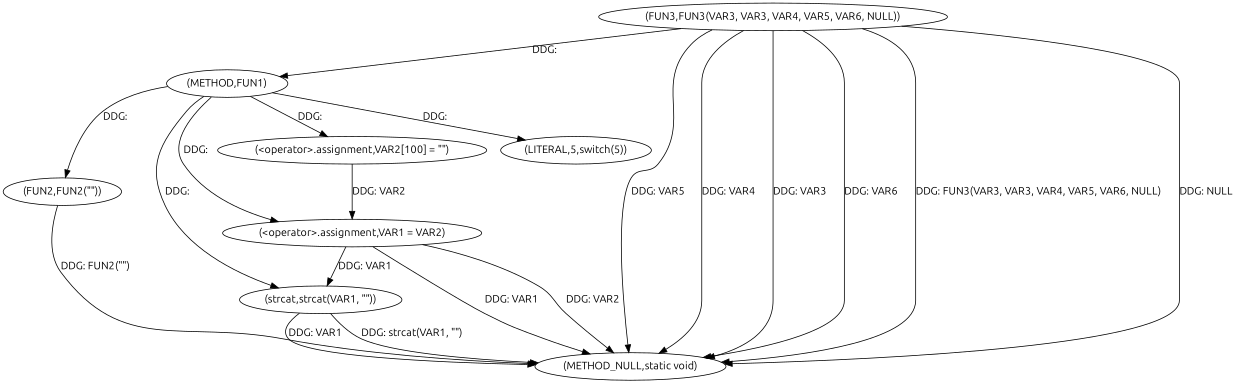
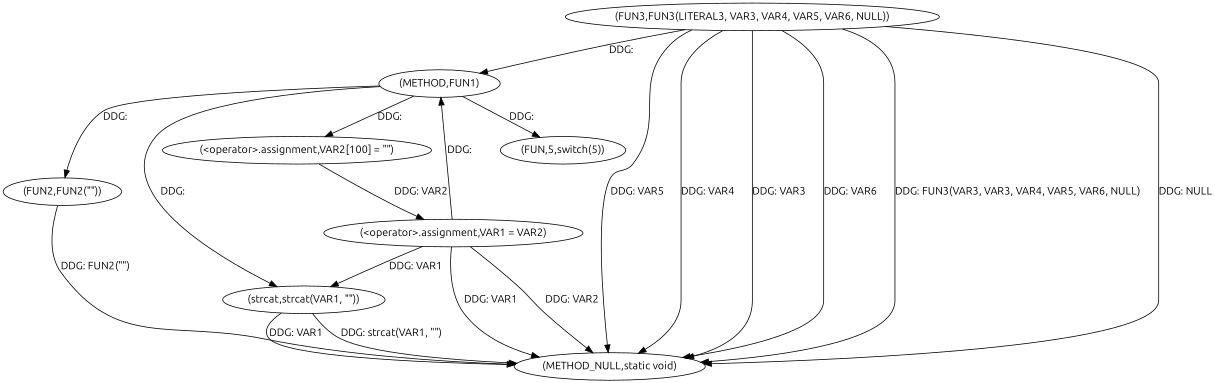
node "(FUN3,FUN3(VAR3, VAR3, VAR4, VAR5, VAR6, NULL))": label "(FUN3,FUN3(VAR3, VAR3, VAR4, VAR5, VAR6, NULL))" -> "(FUN3,FUN3(LITERAL3, VAR3, VAR4, VAR5, VAR6, NULL))"
node "(LITERAL,5,switch(5))": label "(LITERAL,5,switch(5))" -> "(FUN,5,switch(5))"
edge "(METHOD,FUN1)" -> "(<operator>.assignment,VAR1 = VAR2)": reversed
